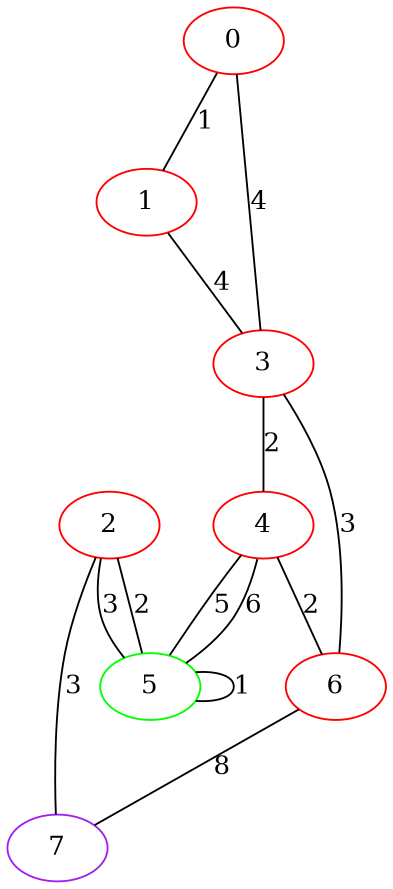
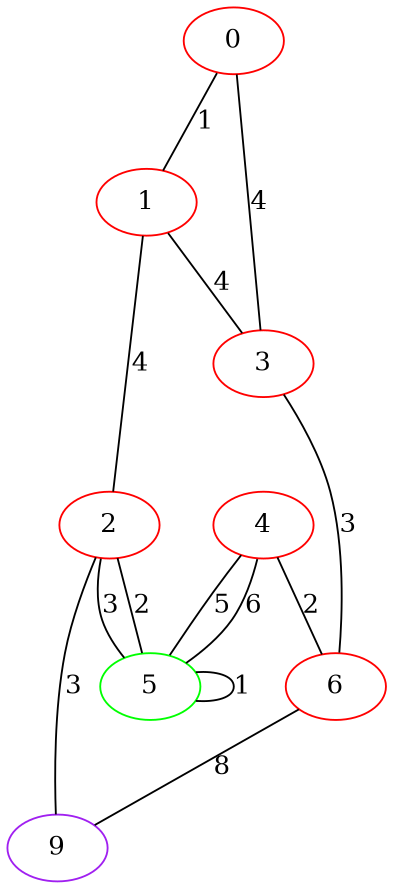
edge "1" -- "2": added, label "4"
edge "3" -- "4": removed, label "2"
node "7": label "7" -> "9"
